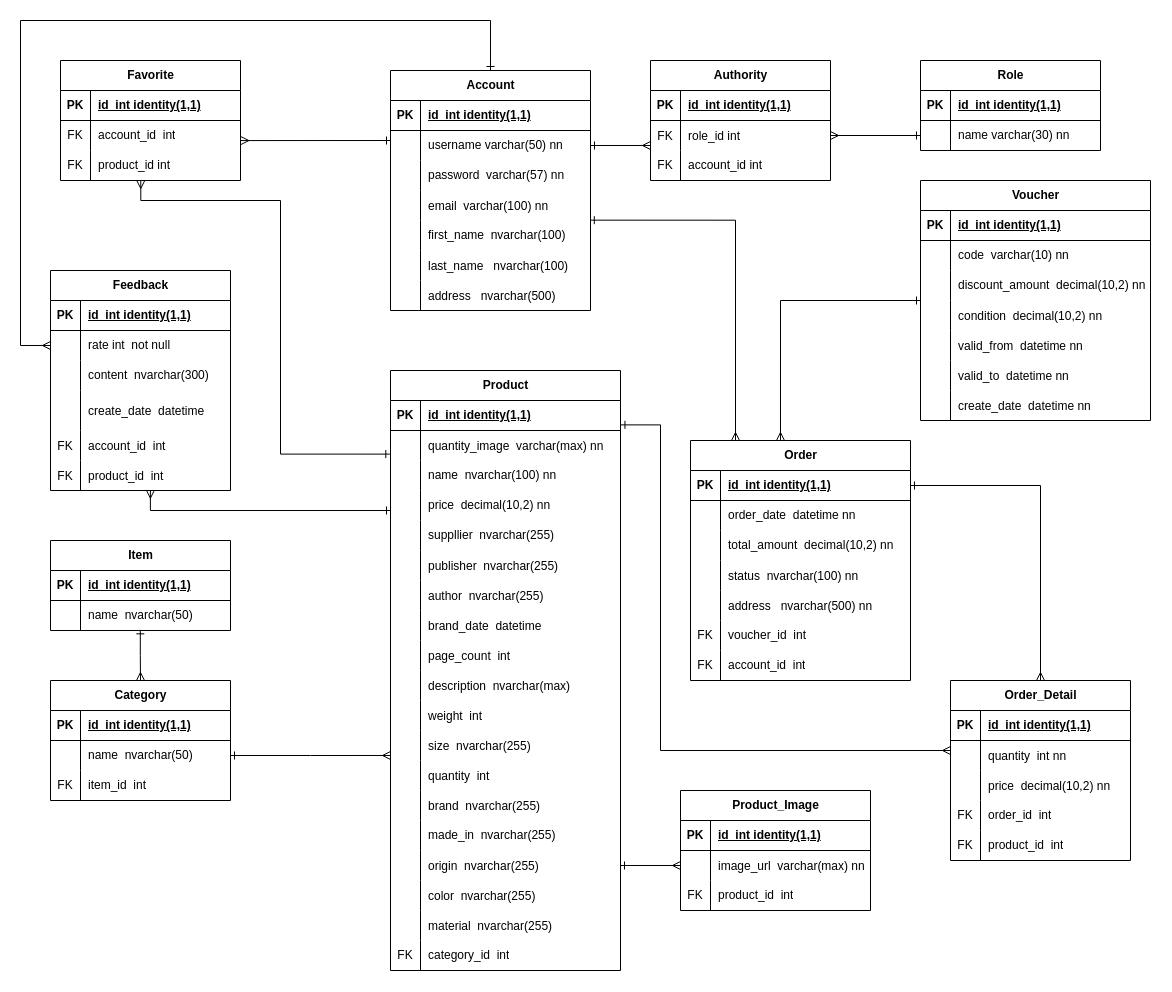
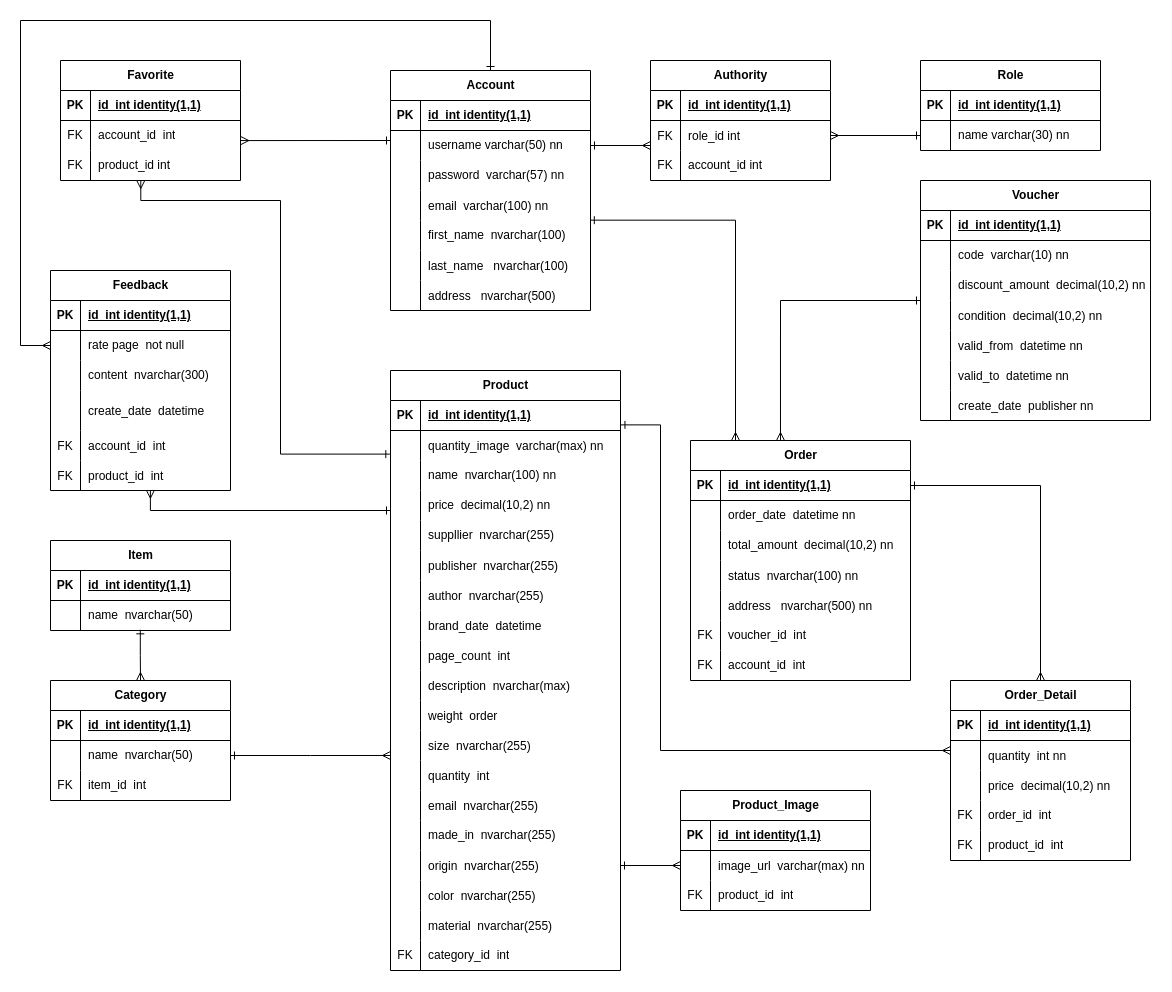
node "rate int not null": label "rate int not null" -> "rate page not null"
node "create_date datetime nn": label "create_date datetime nn" -> "create_date publisher nn"
node "weight int": label "weight int" -> "weight order"
node "brand nvarchar(255)": label "brand nvarchar(255)" -> "email nvarchar(255)"
